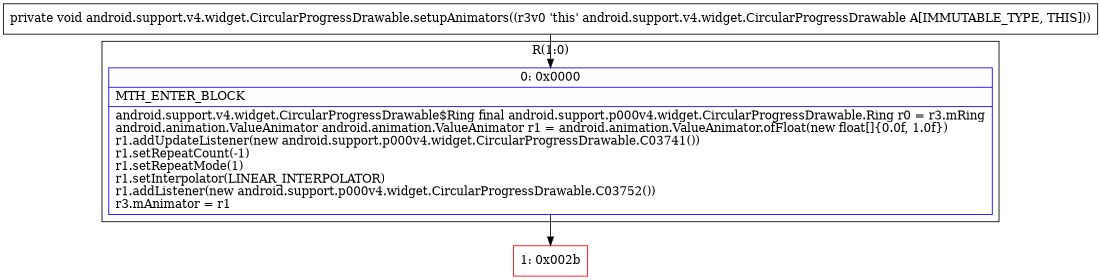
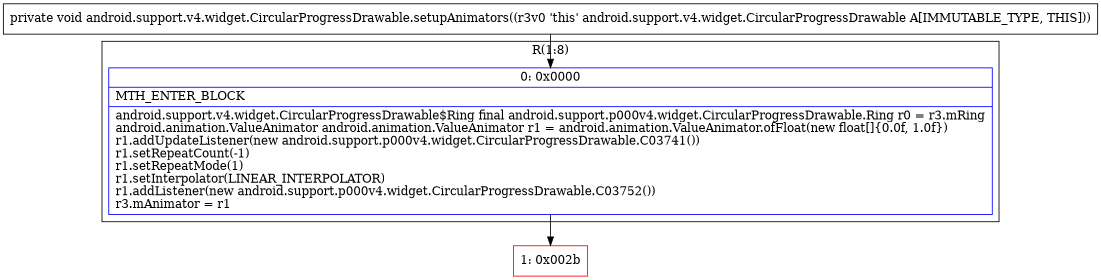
cluster "R(1:0)": label "R(1:0)" -> "R(1:8)"
